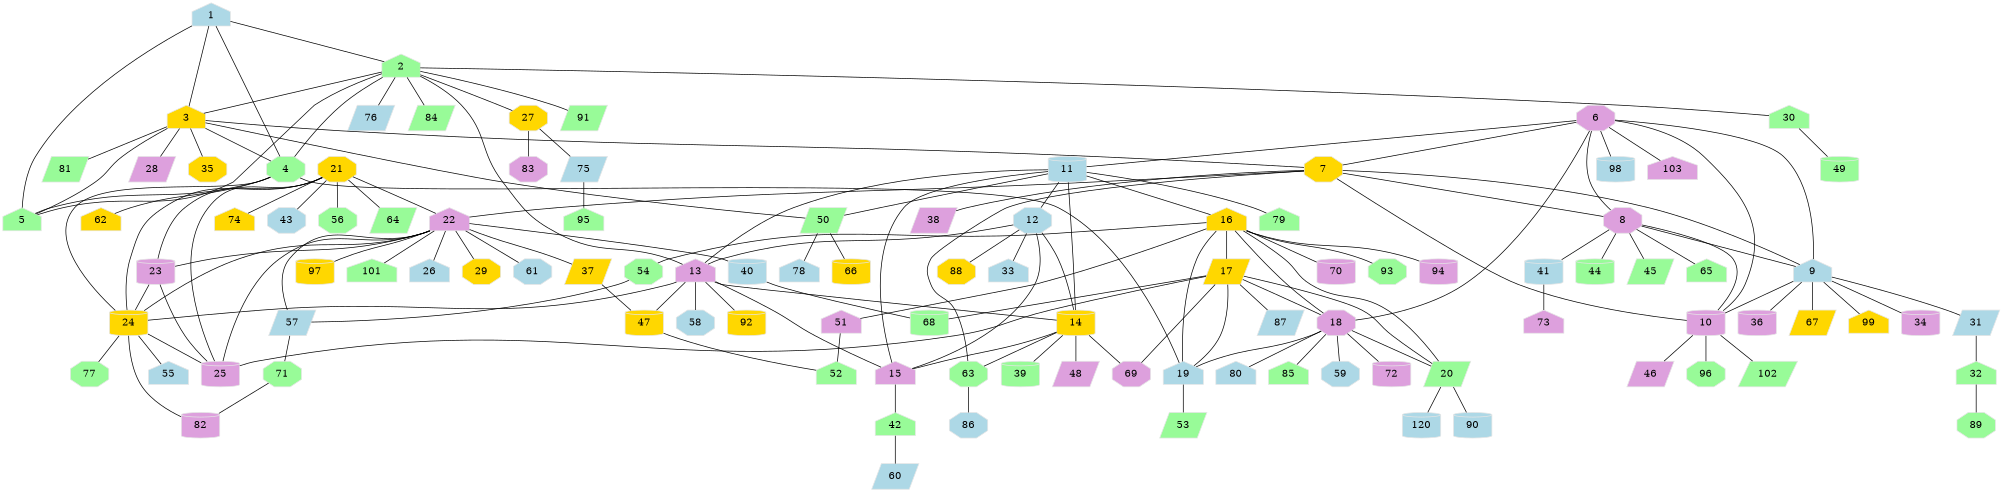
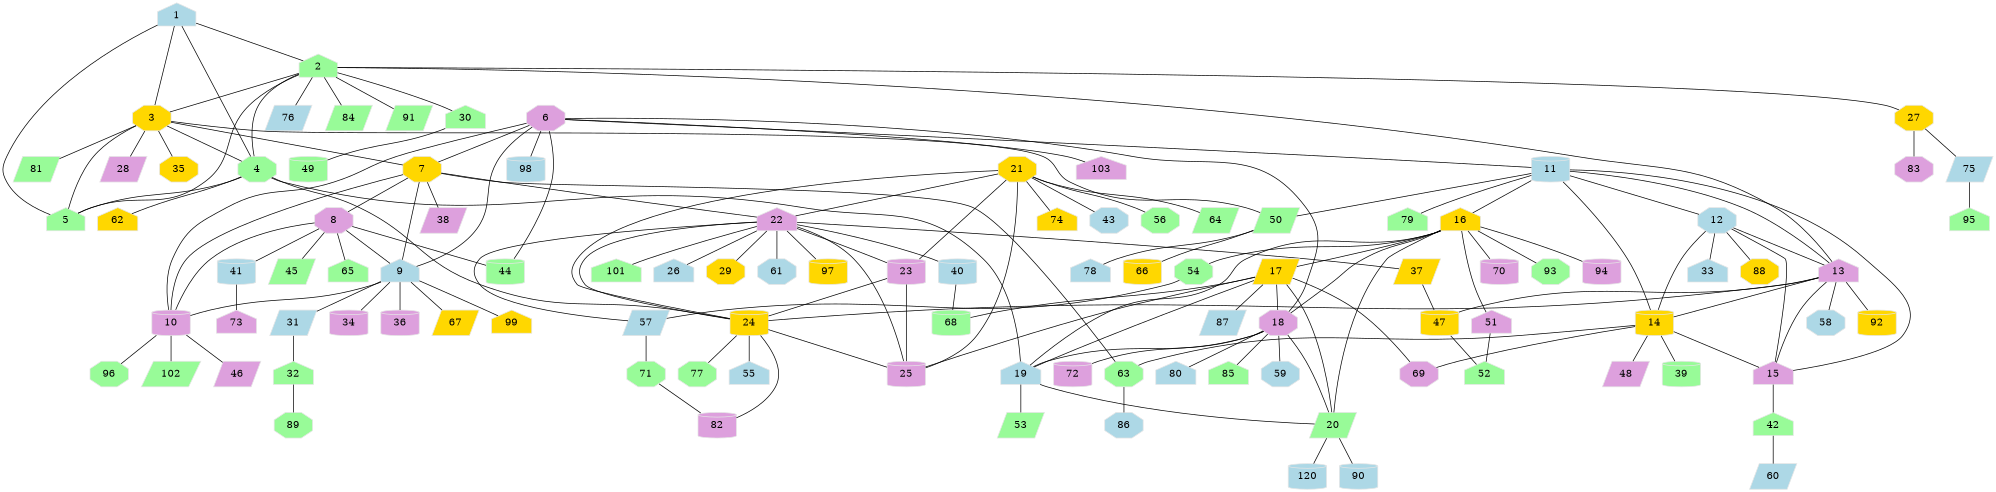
node "3": shape house -> octagon
edge "6" -- "8": now "6" -- "44"
edge "19" -- "20": added
